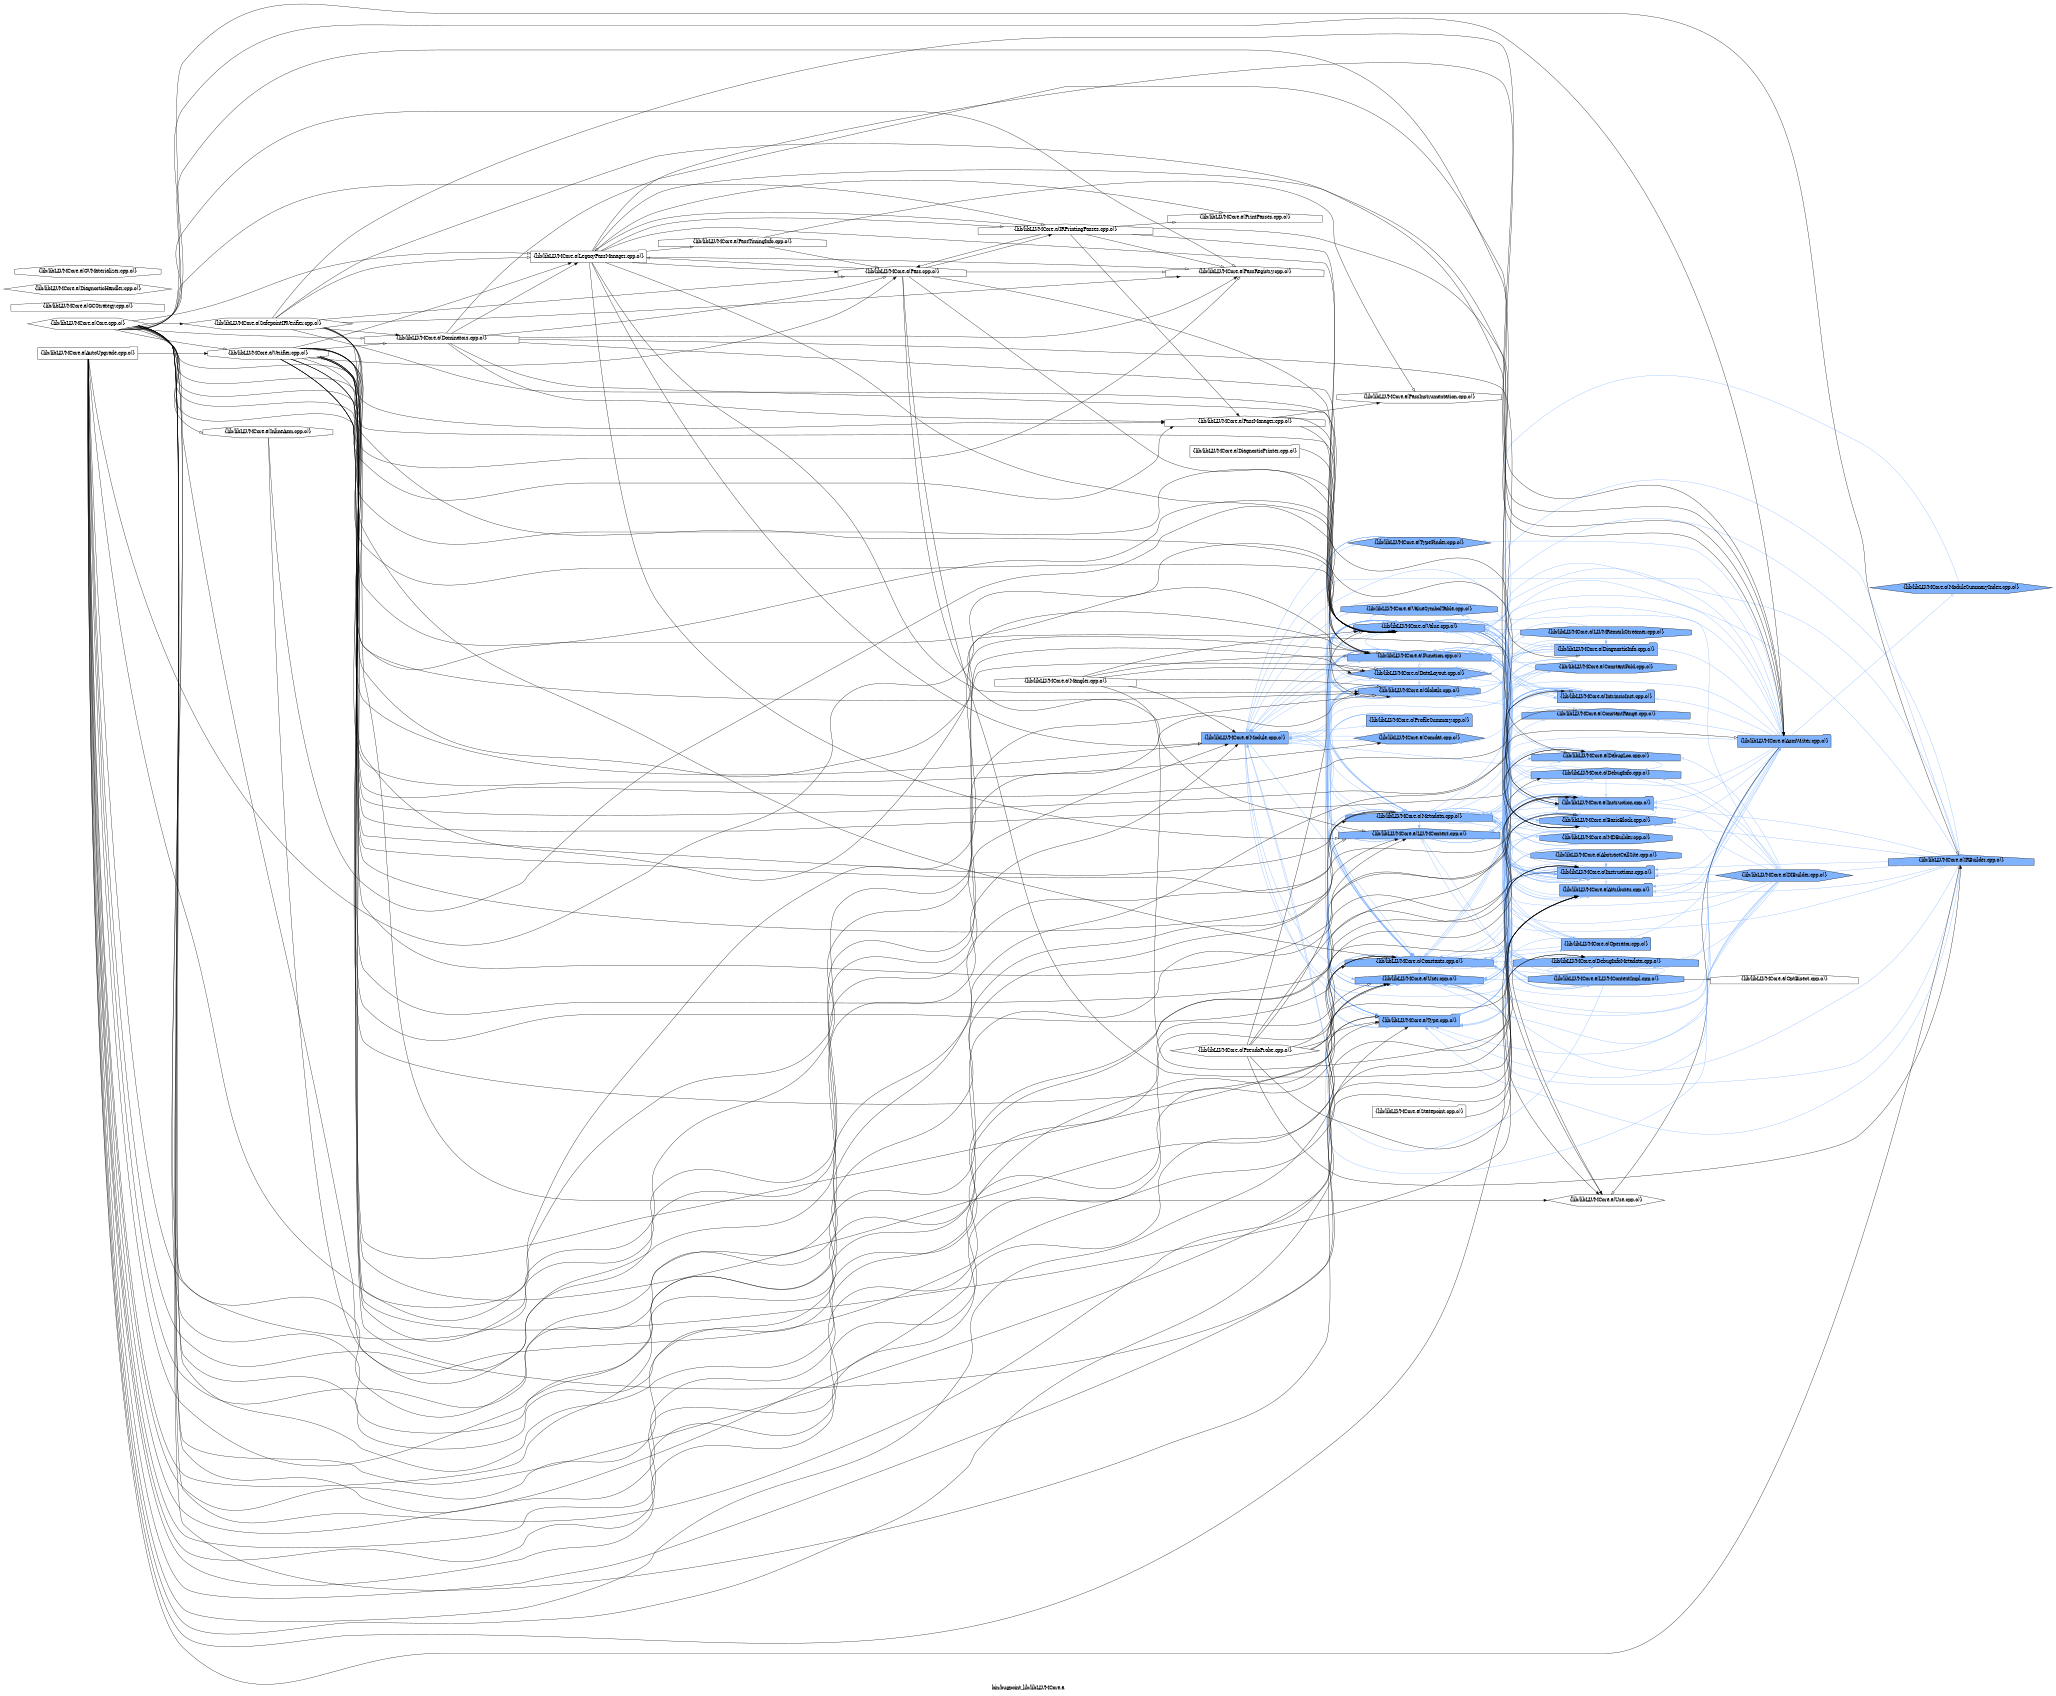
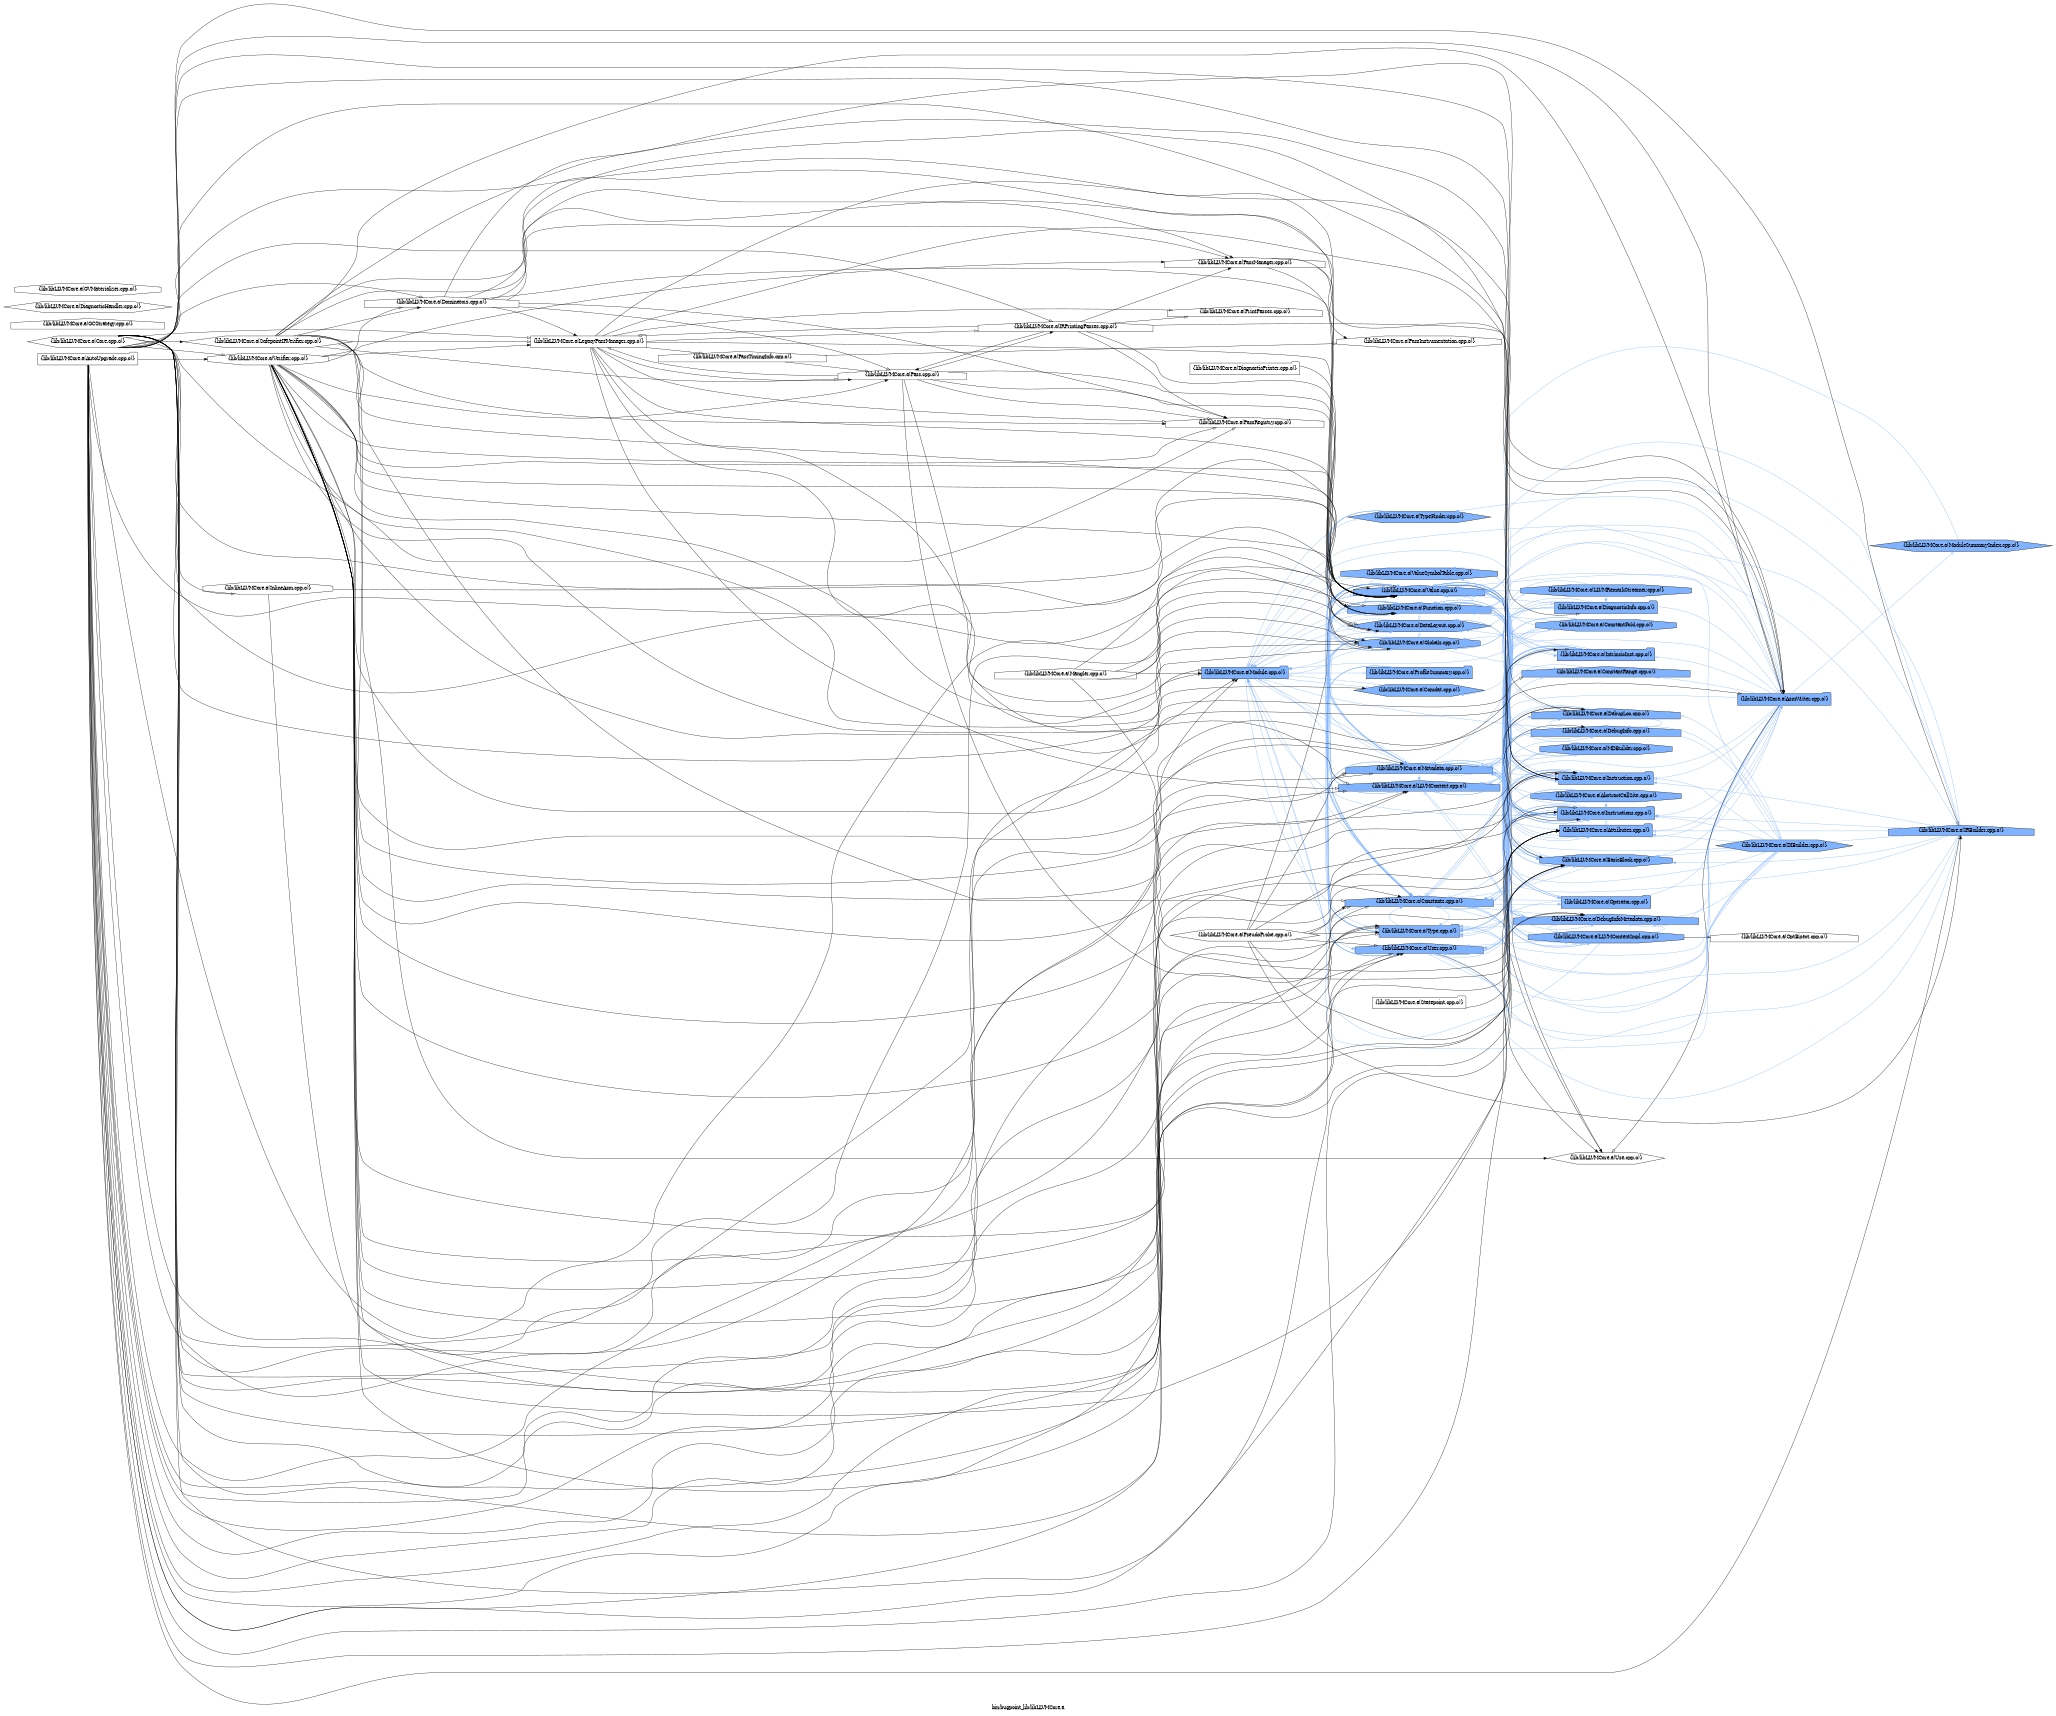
edge "{lib/libLLVMCore.a(Instruction.cpp.o)}" -> "{lib/libLLVMCore.a(BasicBlock.cpp.o)}": removed
